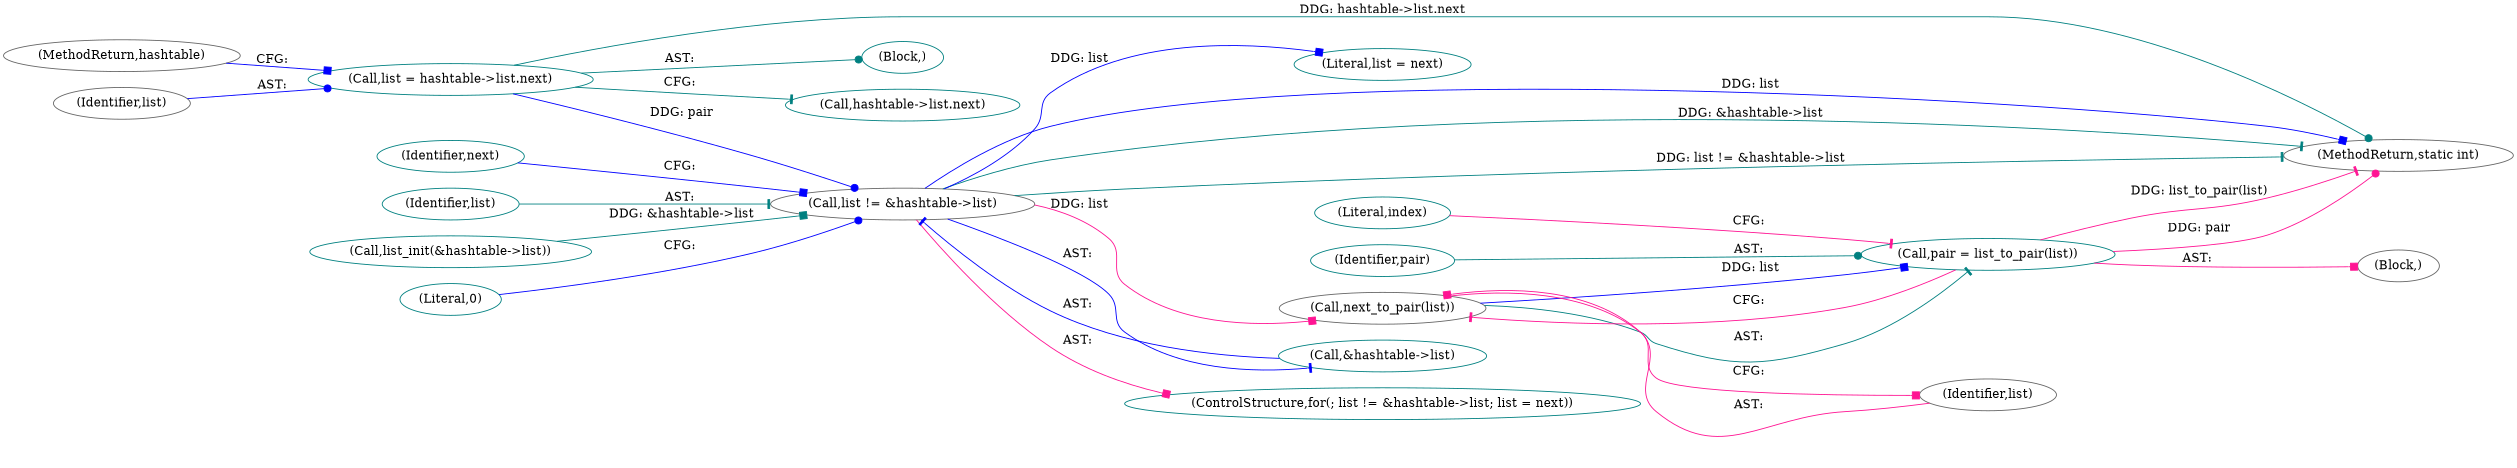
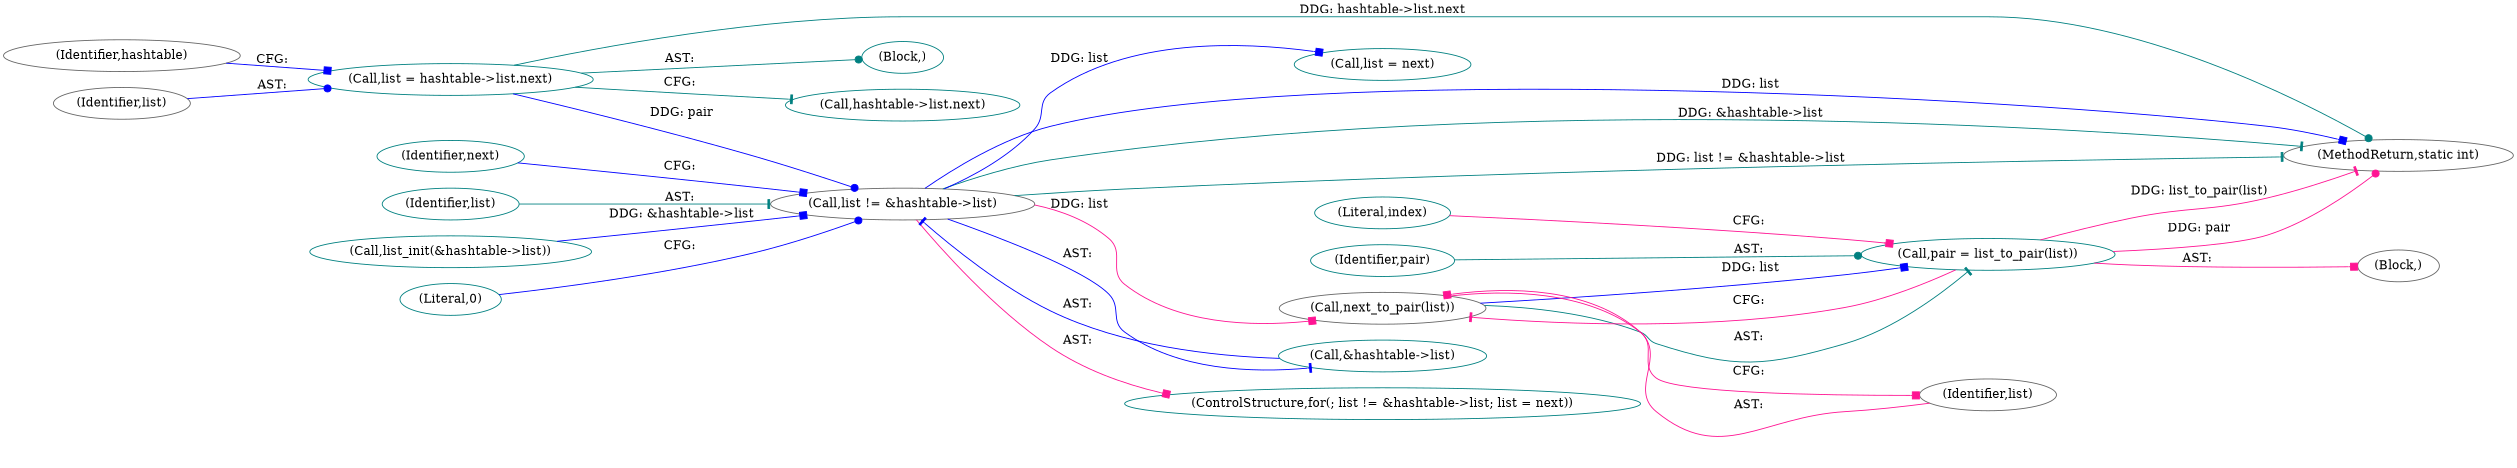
node "(MethodReturn,hashtable)": label "(MethodReturn,hashtable)" -> "(Identifier,hashtable)"
node "(Literal,list = next)": label "(Literal,list = next)" -> "(Call,list = next)"
edge "(Literal,index)" -> "(Call,pair = list_to_pair(list))": arrowhead tee -> box
edge "(Call,list_init(&hashtable->list))" -> "(Call,list != &hashtable->list)": color teal -> blue
